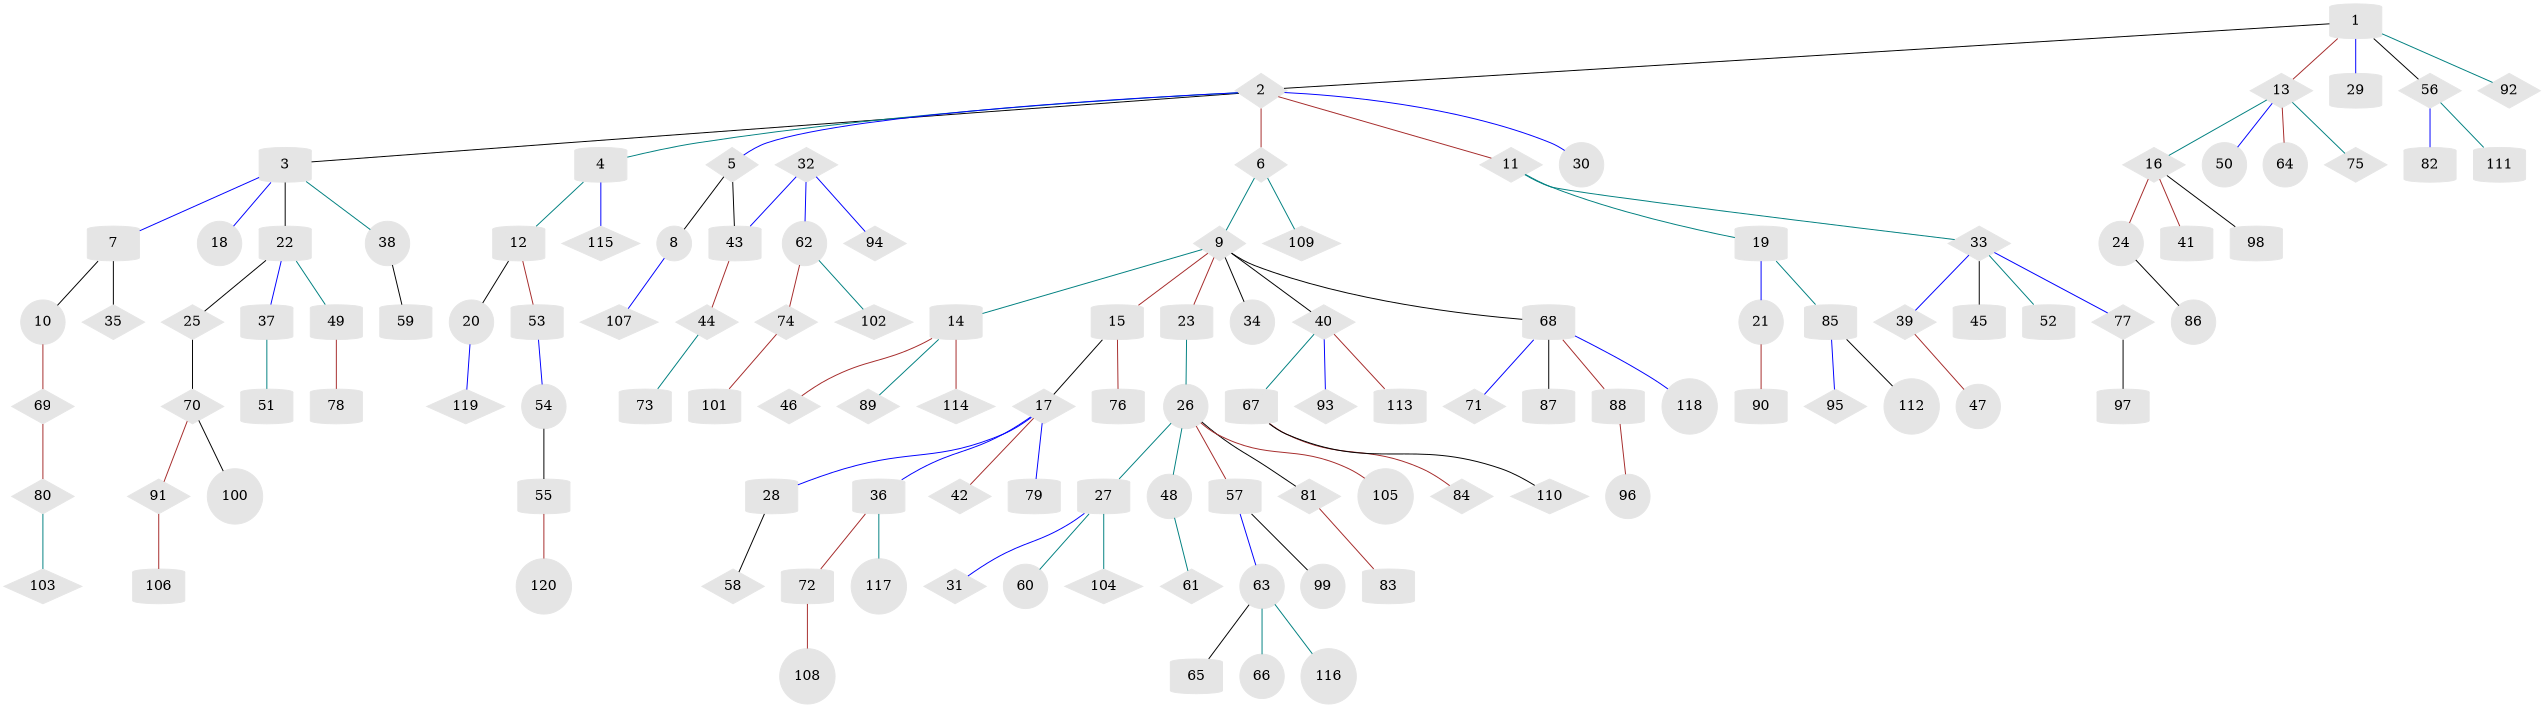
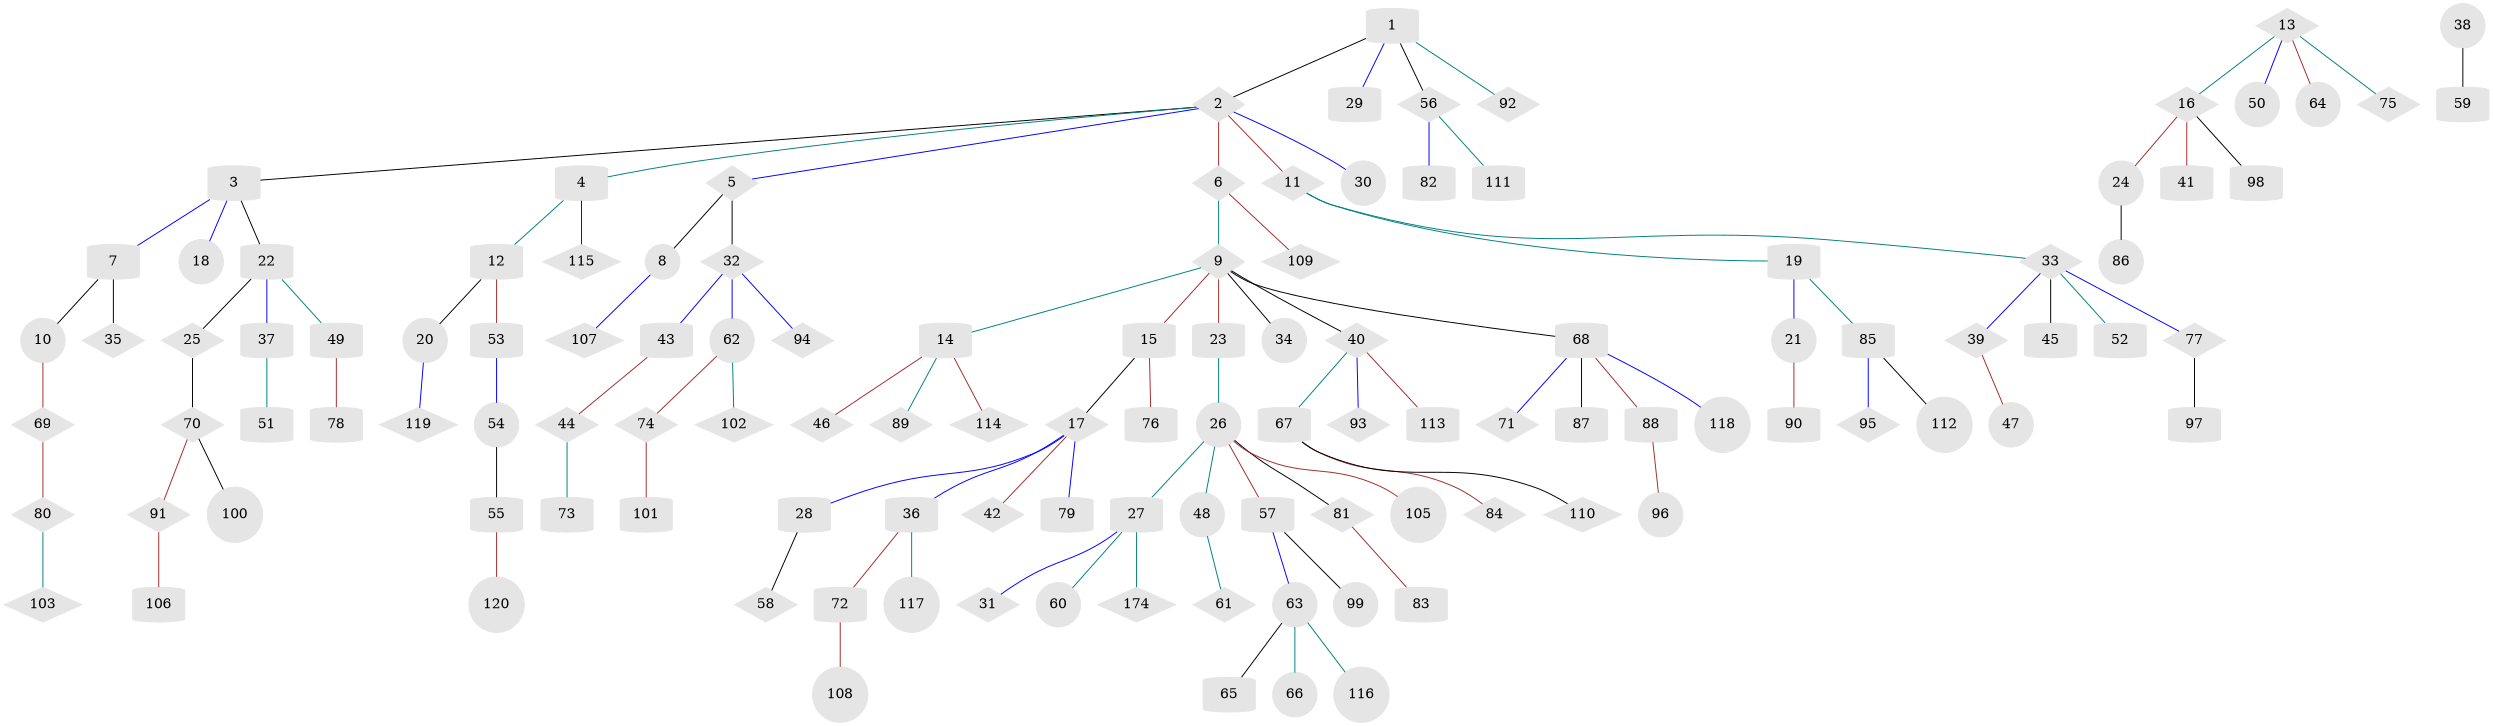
edge "1" -- "13": removed
edge "5" -- "43": now "5" -- "32"
edge "6" -- "109": color teal -> brown
edge "3" -- "38": removed
node "104": label "104" -> "174"
